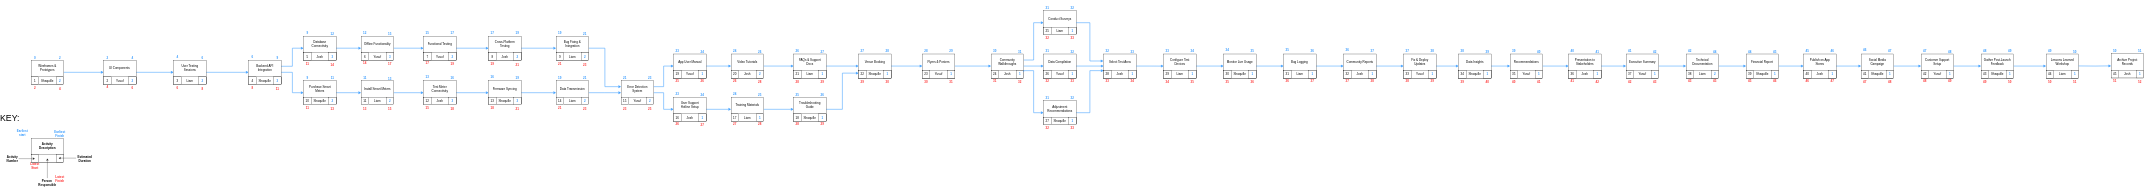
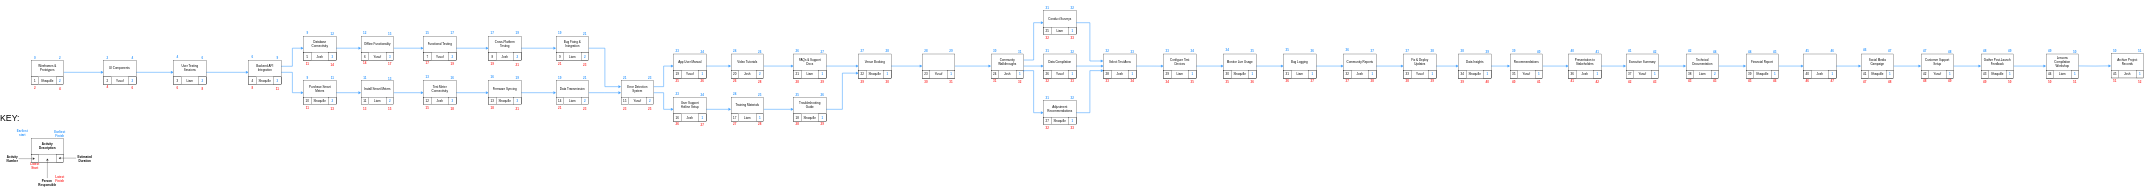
node "Flyers & Posters": removed
node "Publish on App Stores": removed
node "Lessons Learned Workshop": label "Lessons Learned Workshop" -> "Lessons Compilation Workshop"
